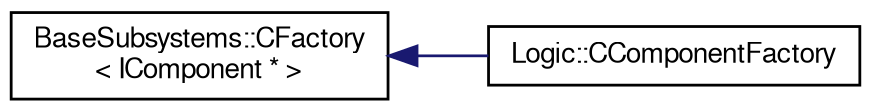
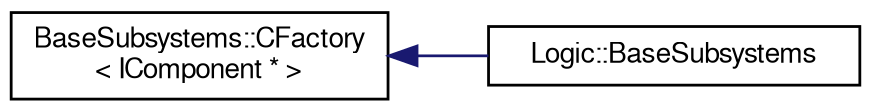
node "Logic::CComponentFactory": label "Logic::CComponentFactory" -> "Logic::BaseSubsystems"
